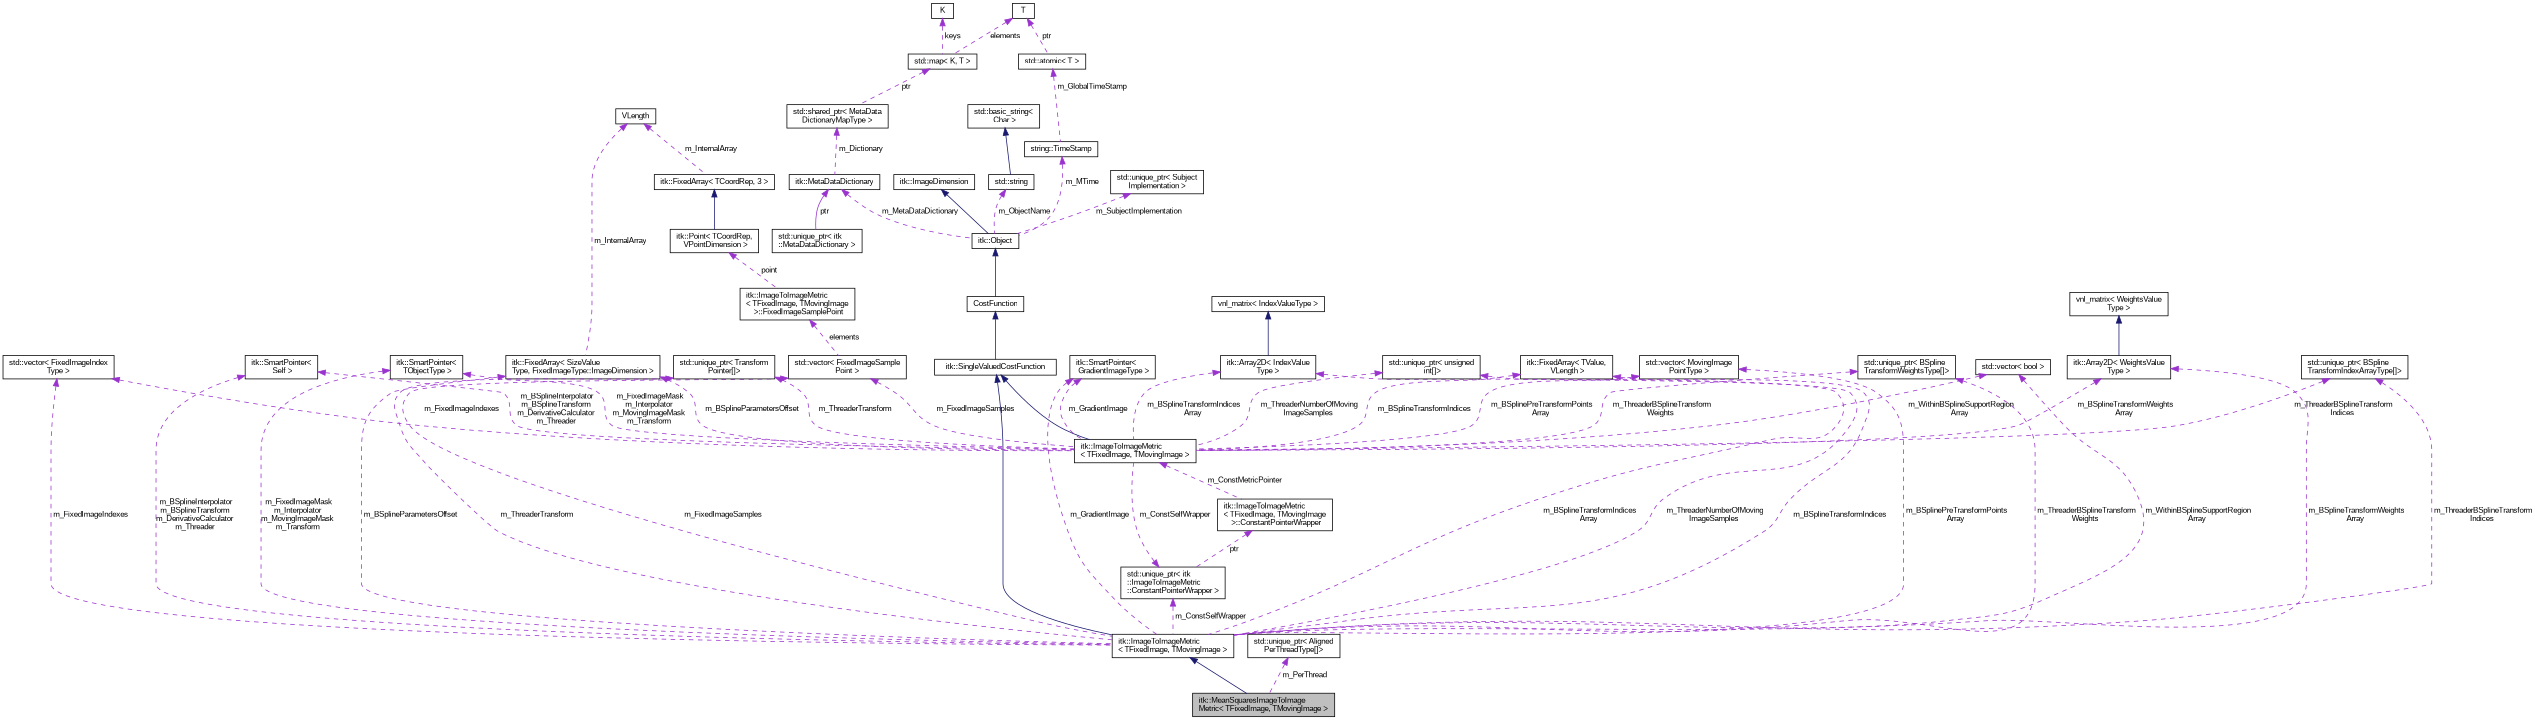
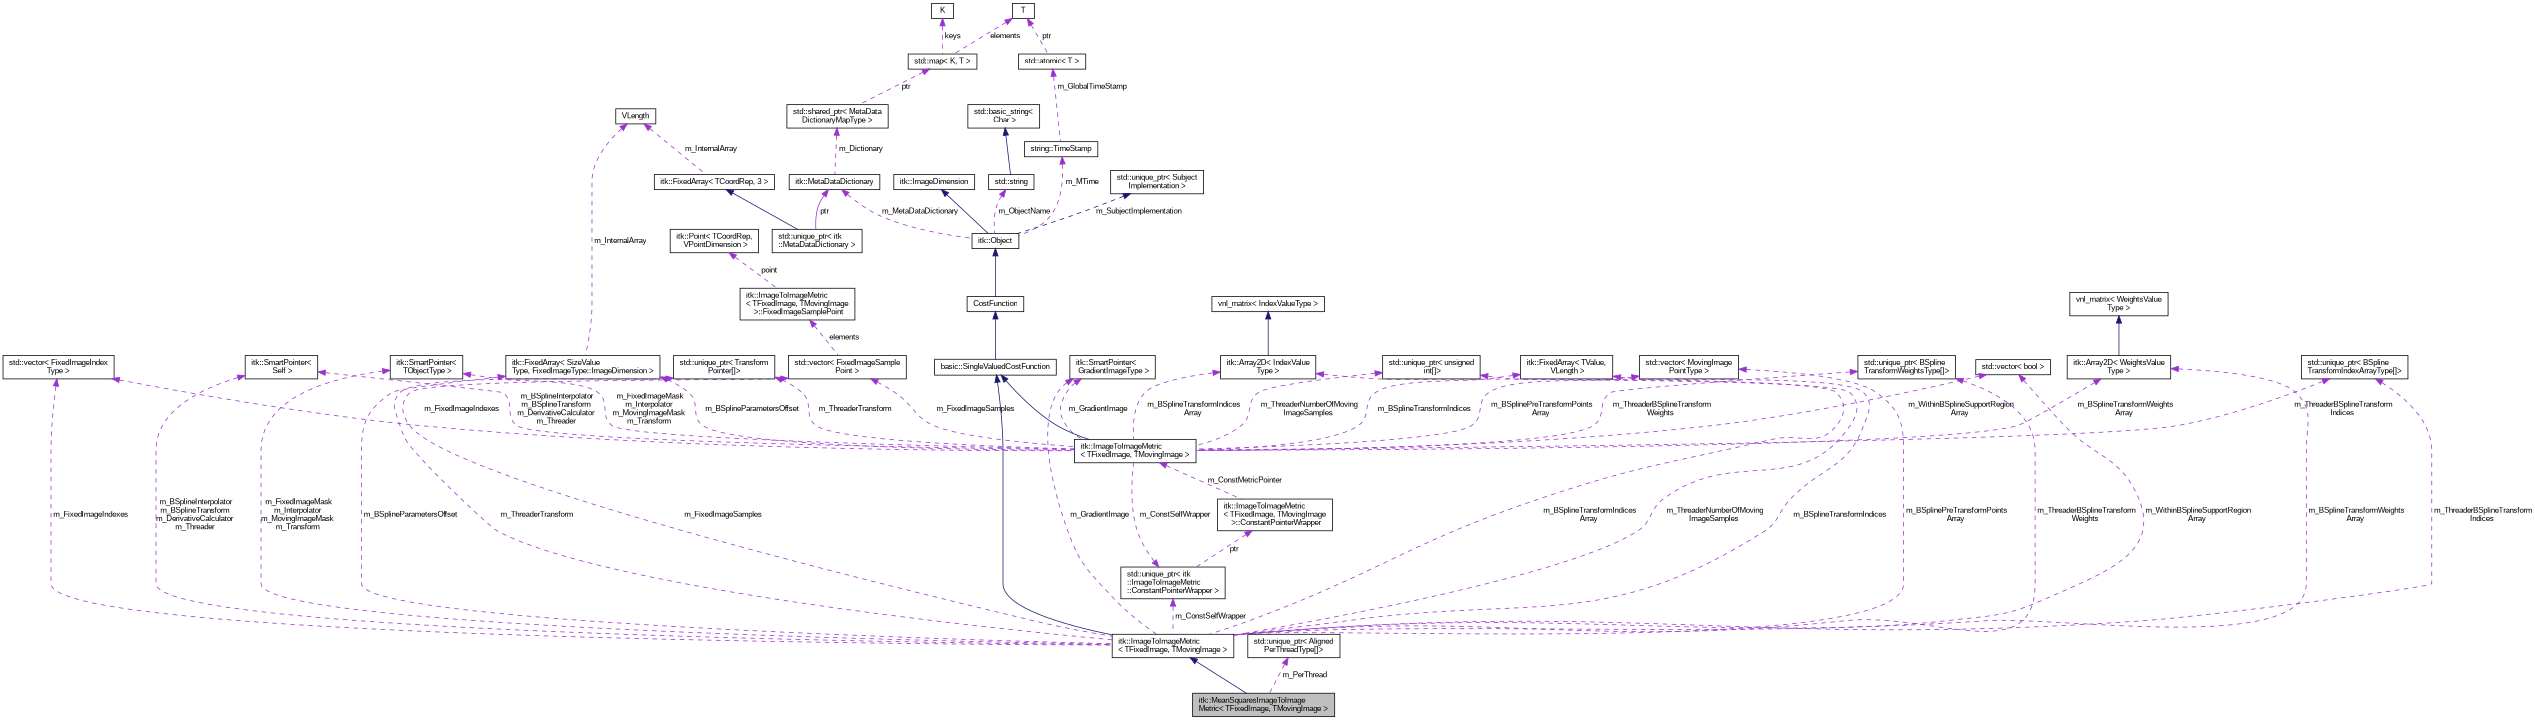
edge "itk::Point< TCoordRep, VPointDimension >" -> "itk::FixedArray< TCoordRep, 3 >": now "std::unique_ptr< itk ::MetaDataDictionary >" -> "itk::FixedArray< TCoordRep, 3 >"
edge "itk::Object" -> "std::unique_ptr< Subject Implementation >": color darkorchid3 -> midnightblue
node "itk::SingleValuedCostFunction": label "itk::SingleValuedCostFunction" -> "basic::SingleValuedCostFunction"
